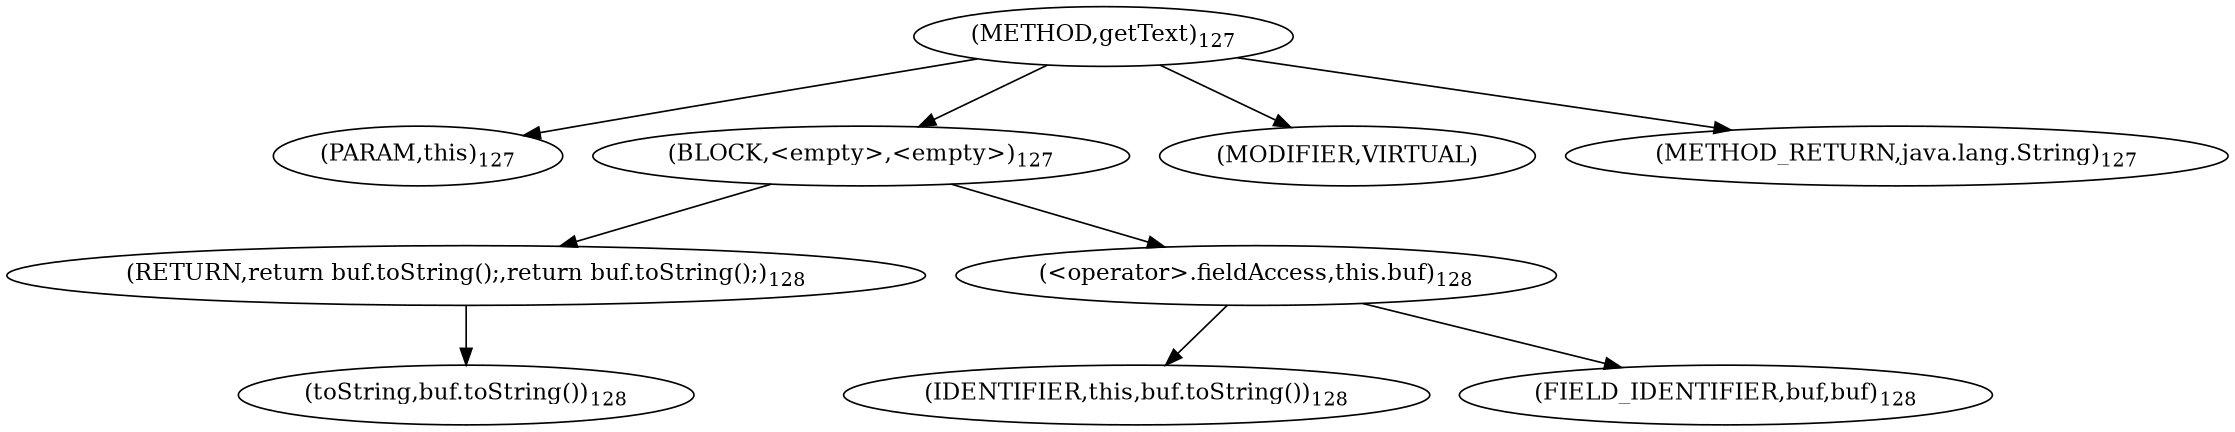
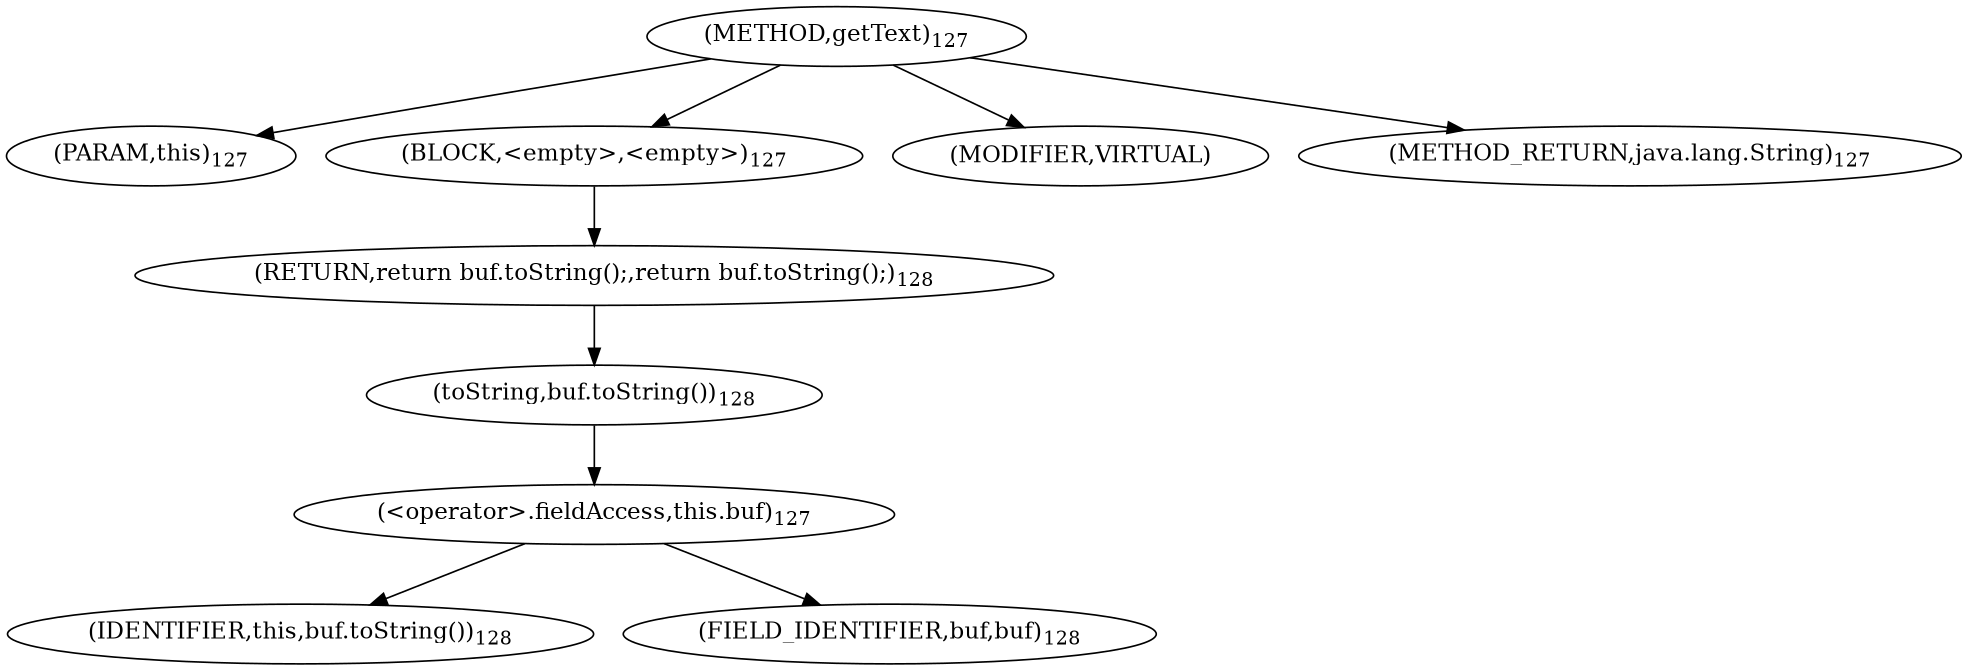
edge "(BLOCK,<empty>,<empty>)" -> "(<operator>.fieldAccess,this.buf)": now "(toString,buf.toString())" -> "(<operator>.fieldAccess,this.buf)"
node "(<operator>.fieldAccess,this.buf)": text "128" -> "127"
